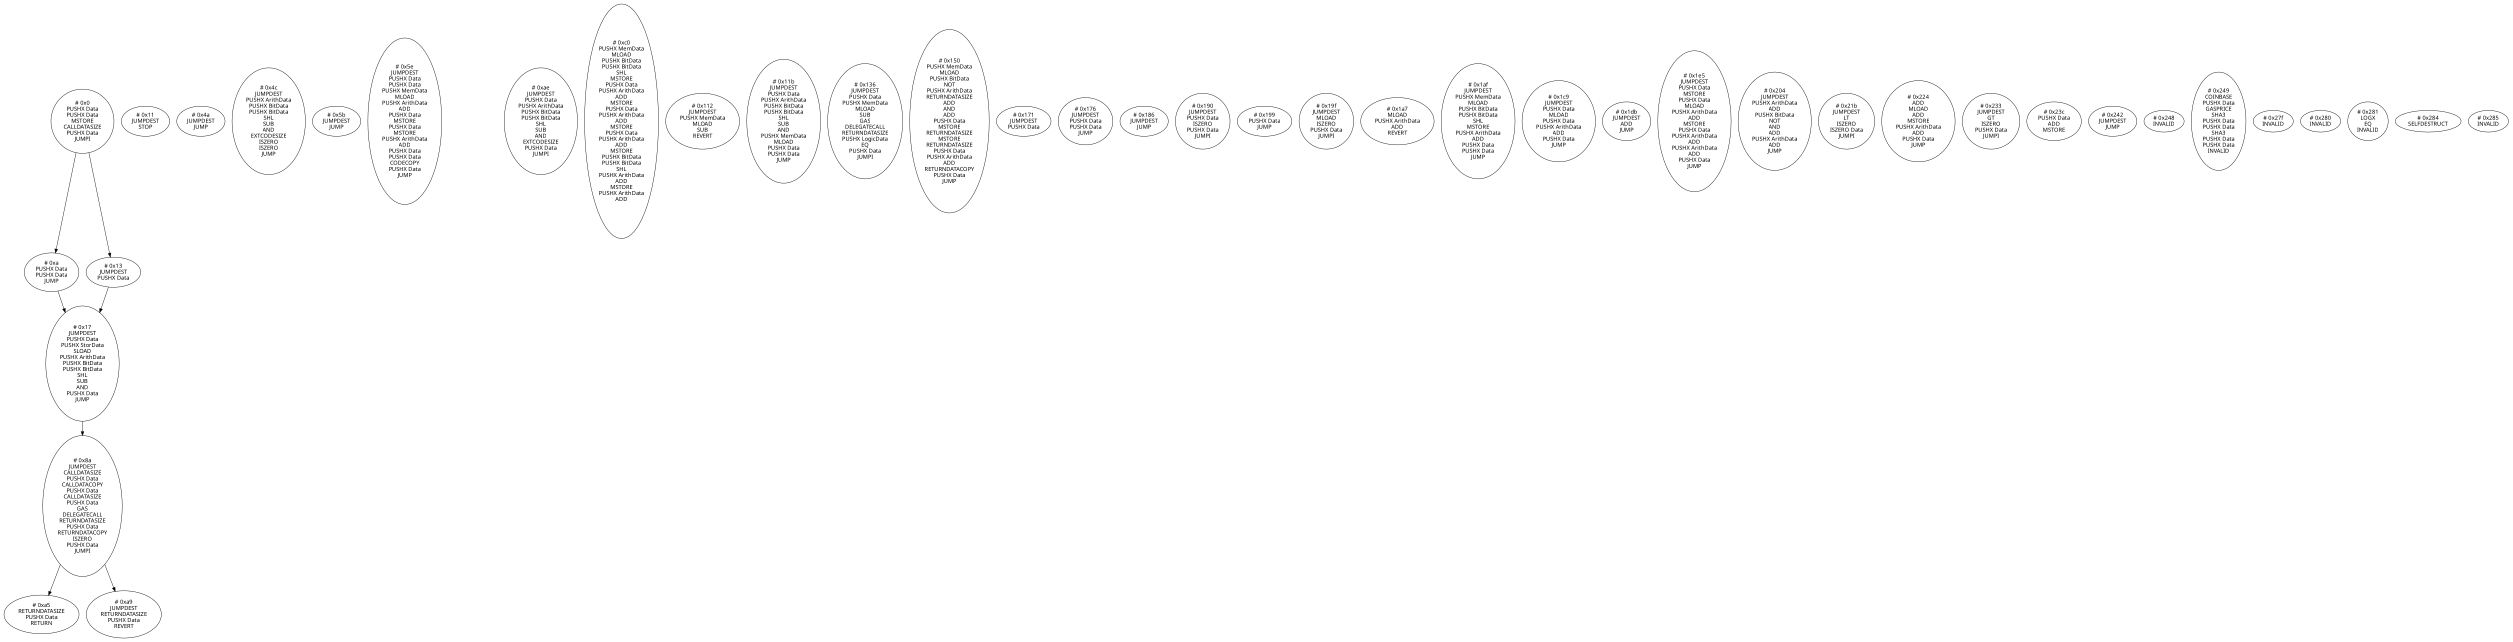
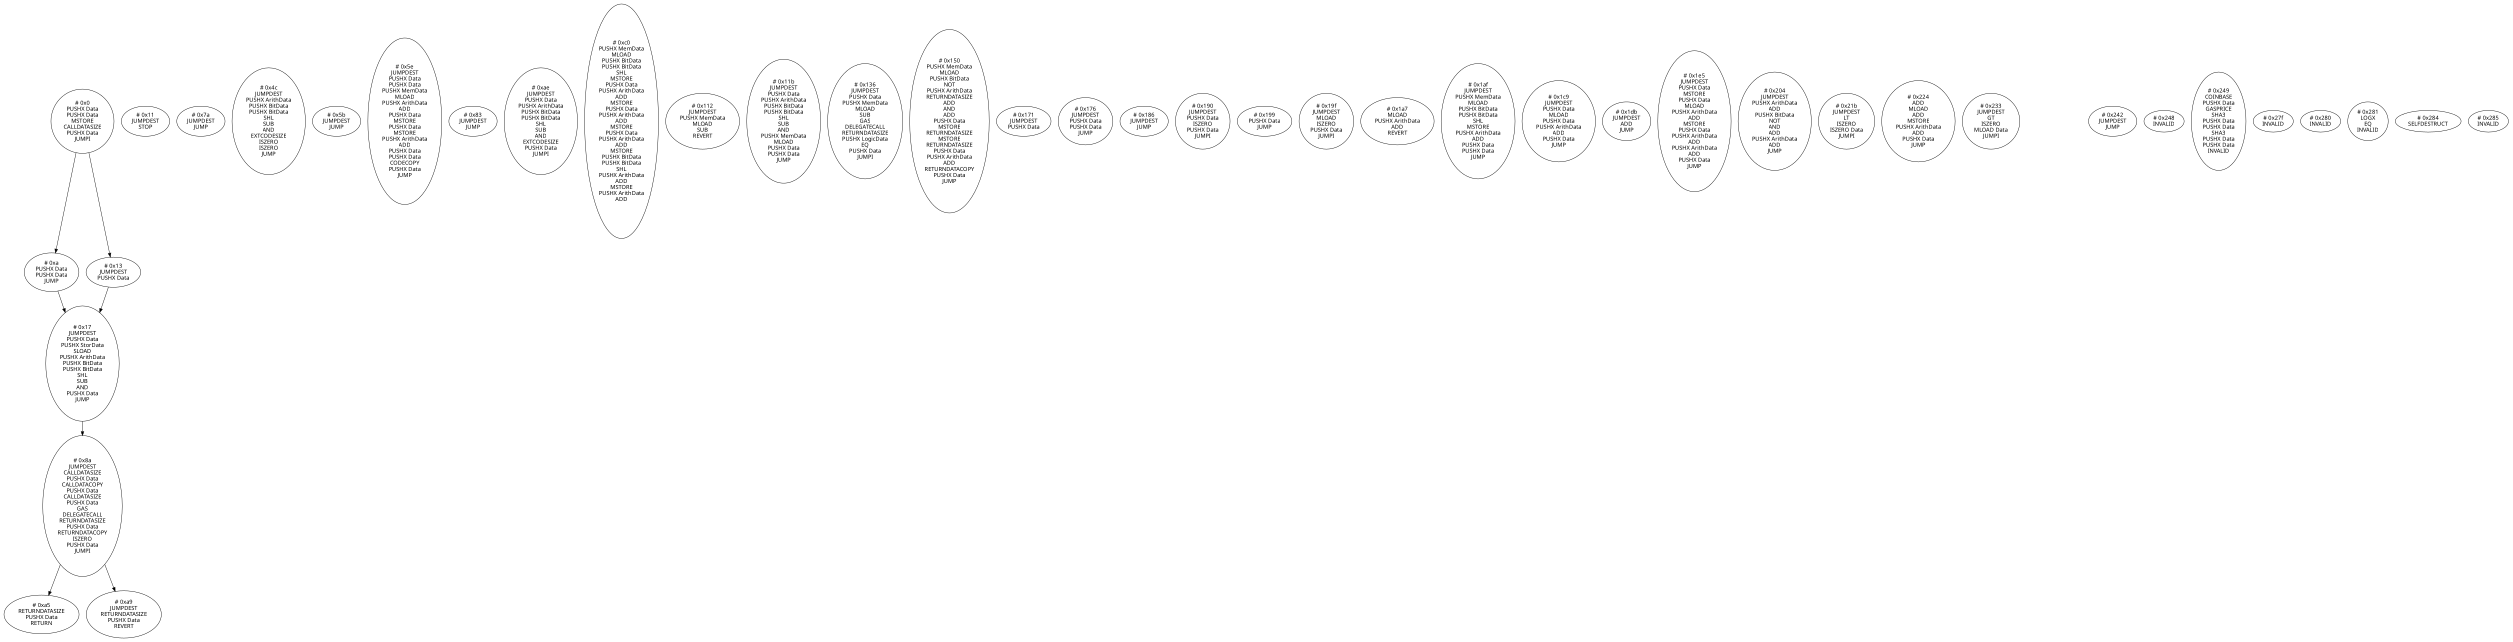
node "# 0x4a JUMPDEST JUMP": label "# 0x4a JUMPDEST JUMP" -> "# 0x7a JUMPDEST JUMP"
node "# 0x83 JUMPDEST JUMP": added
node "# 0x233 JUMPDEST GT ISZERO PUSHX Data JUMPI": label "# 0x233 JUMPDEST GT ISZERO PUSHX Data JUMPI" -> "# 0x233 JUMPDEST GT ISZERO MLOAD Data JUMPI"
node "# 0x23c PUSHX Data ADD MSTORE": removed
